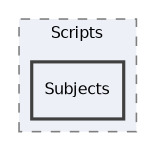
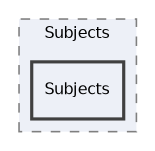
cluster "Scripts": label "Scripts" -> "Subjects"
